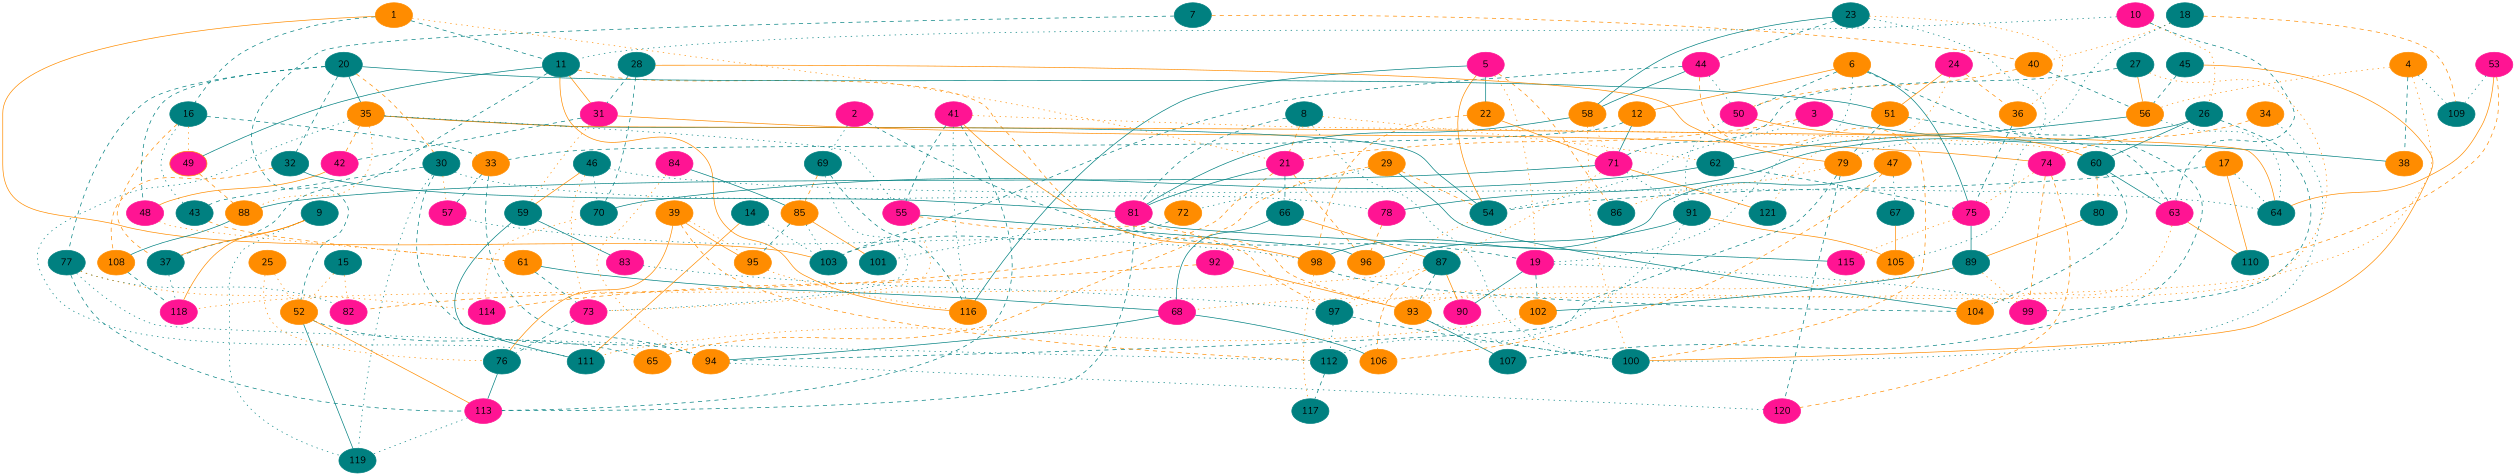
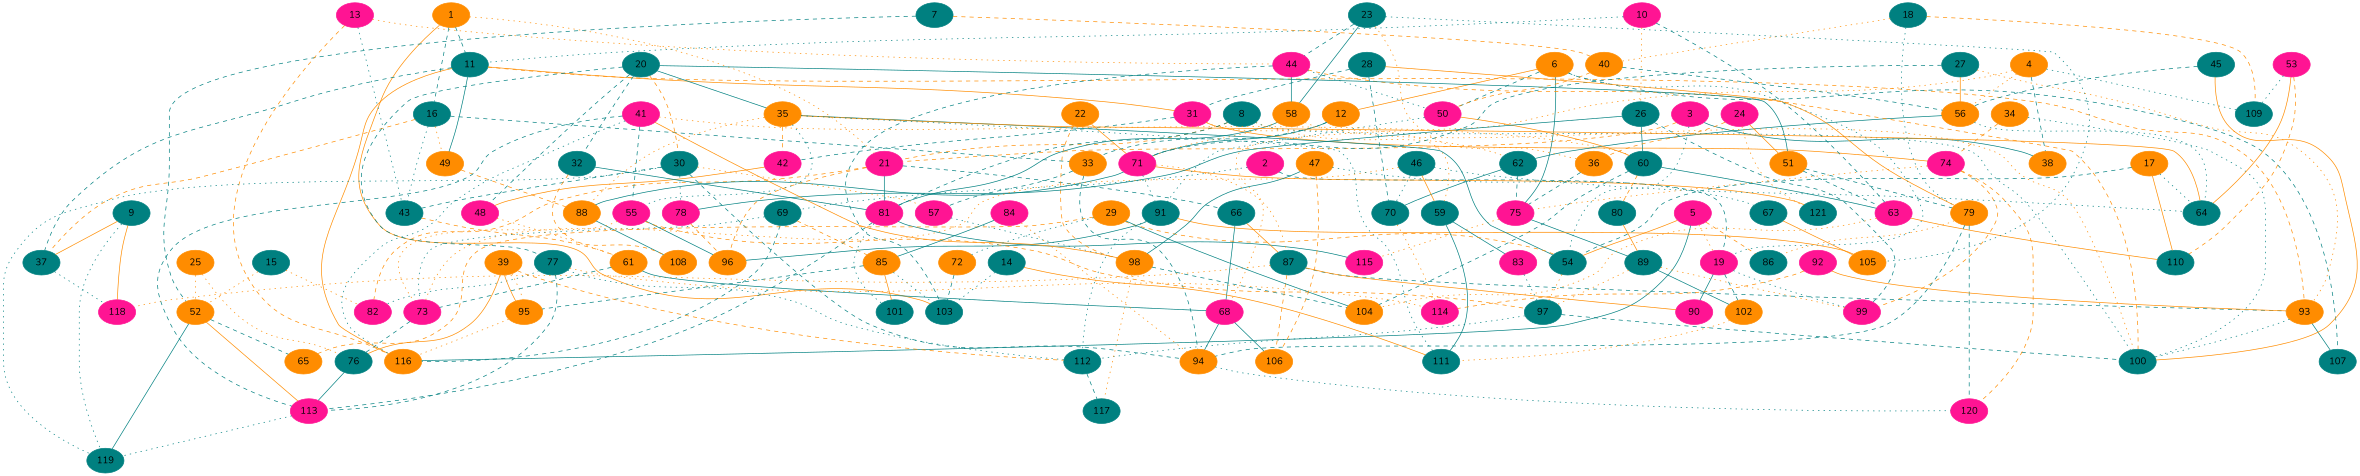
node "13": added
edge "5" -- "22": removed
node "49": fillcolor deeppink -> darkorange
edge "108" -- "118": removed
